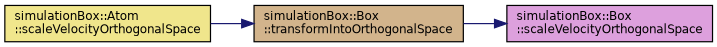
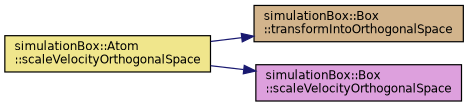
edge "simulationBox::Box ::transformIntoOrthogonalSpace" -> "simulationBox::Box ::scaleVelocityOrthogonalSpace": now "simulationBox::Atom ::scaleVelocityOrthogonalSpace" -> "simulationBox::Box ::scaleVelocityOrthogonalSpace"
